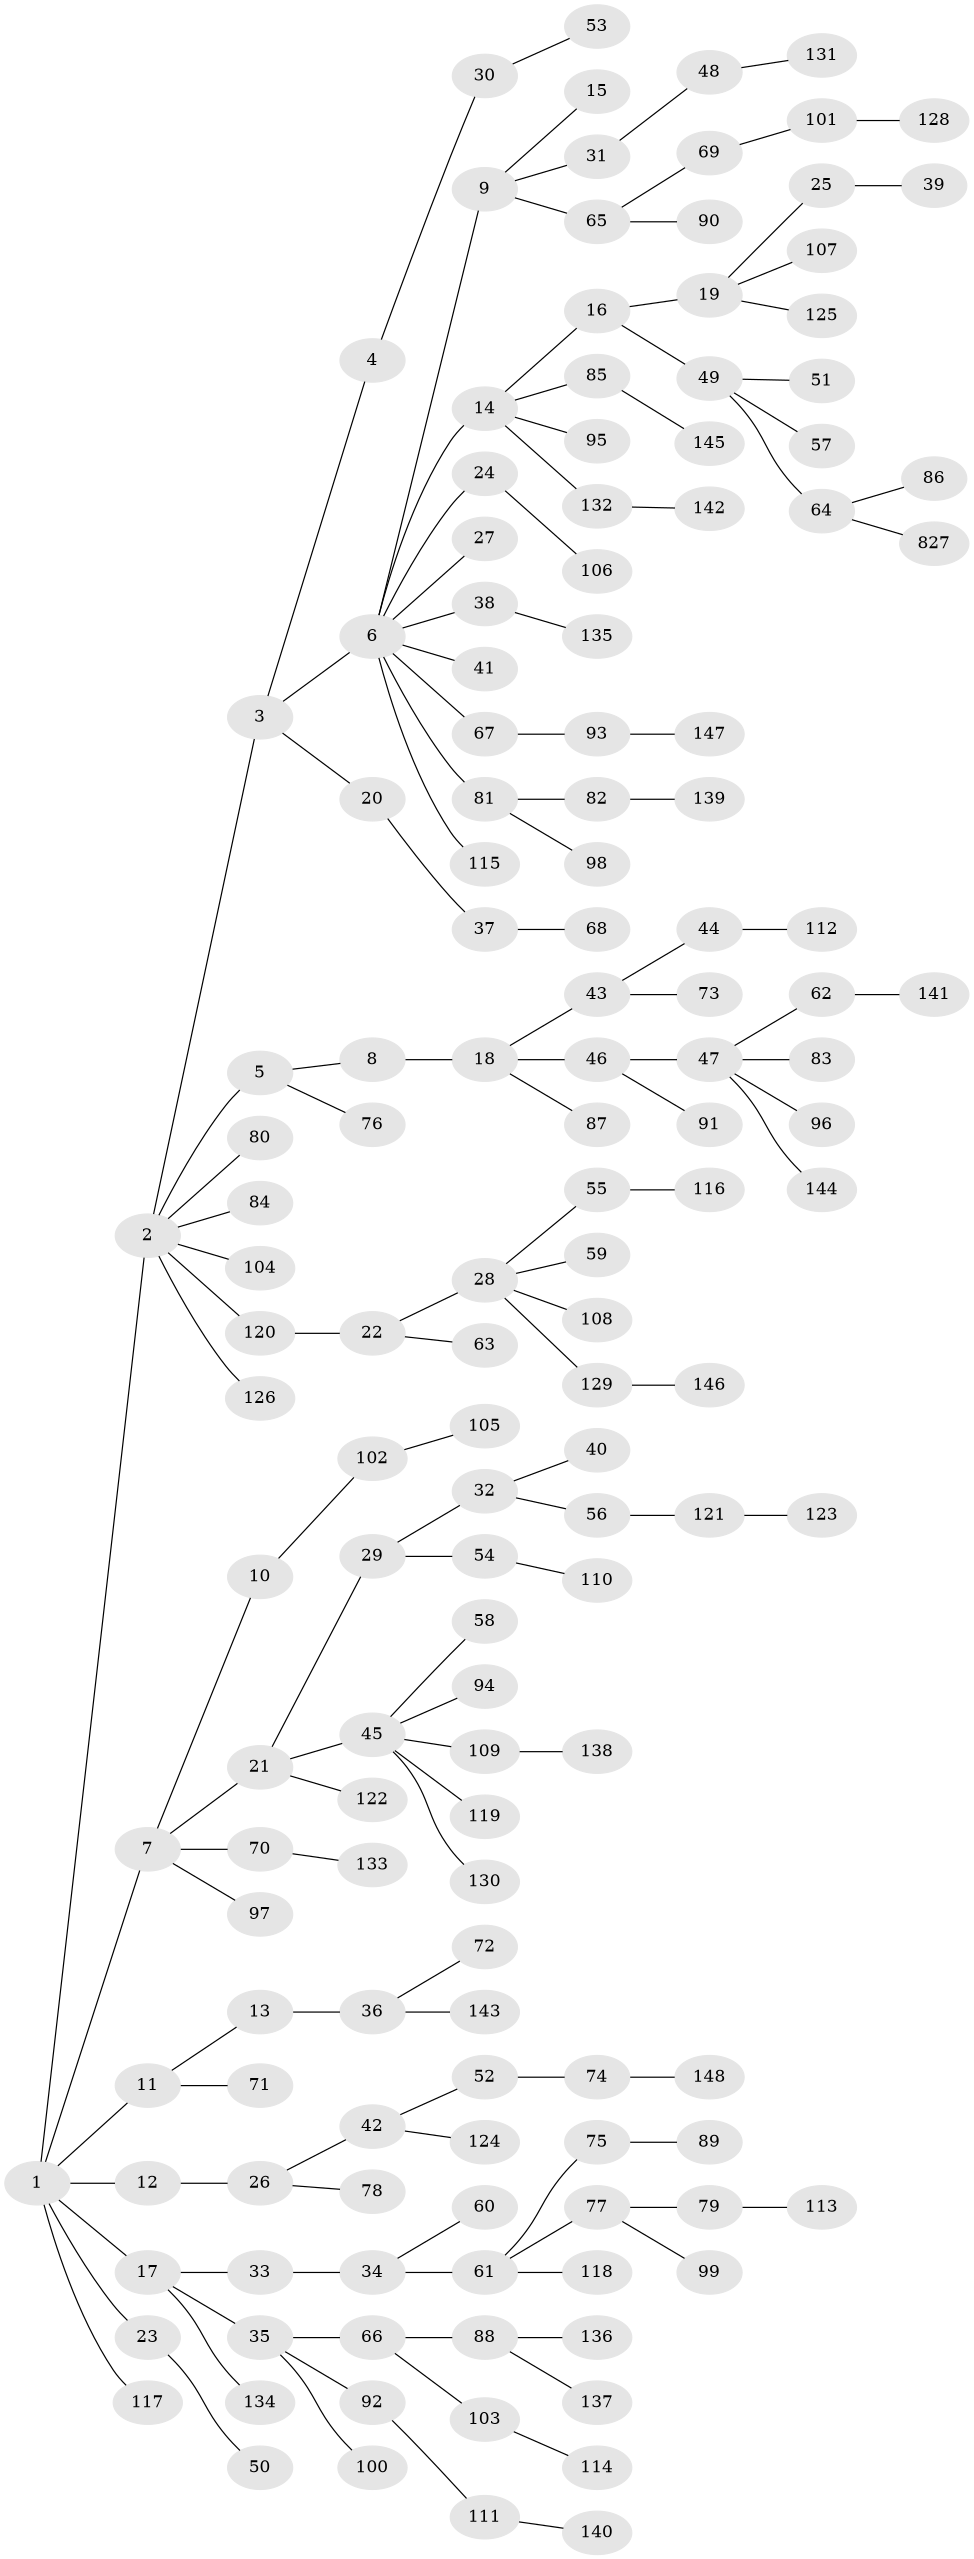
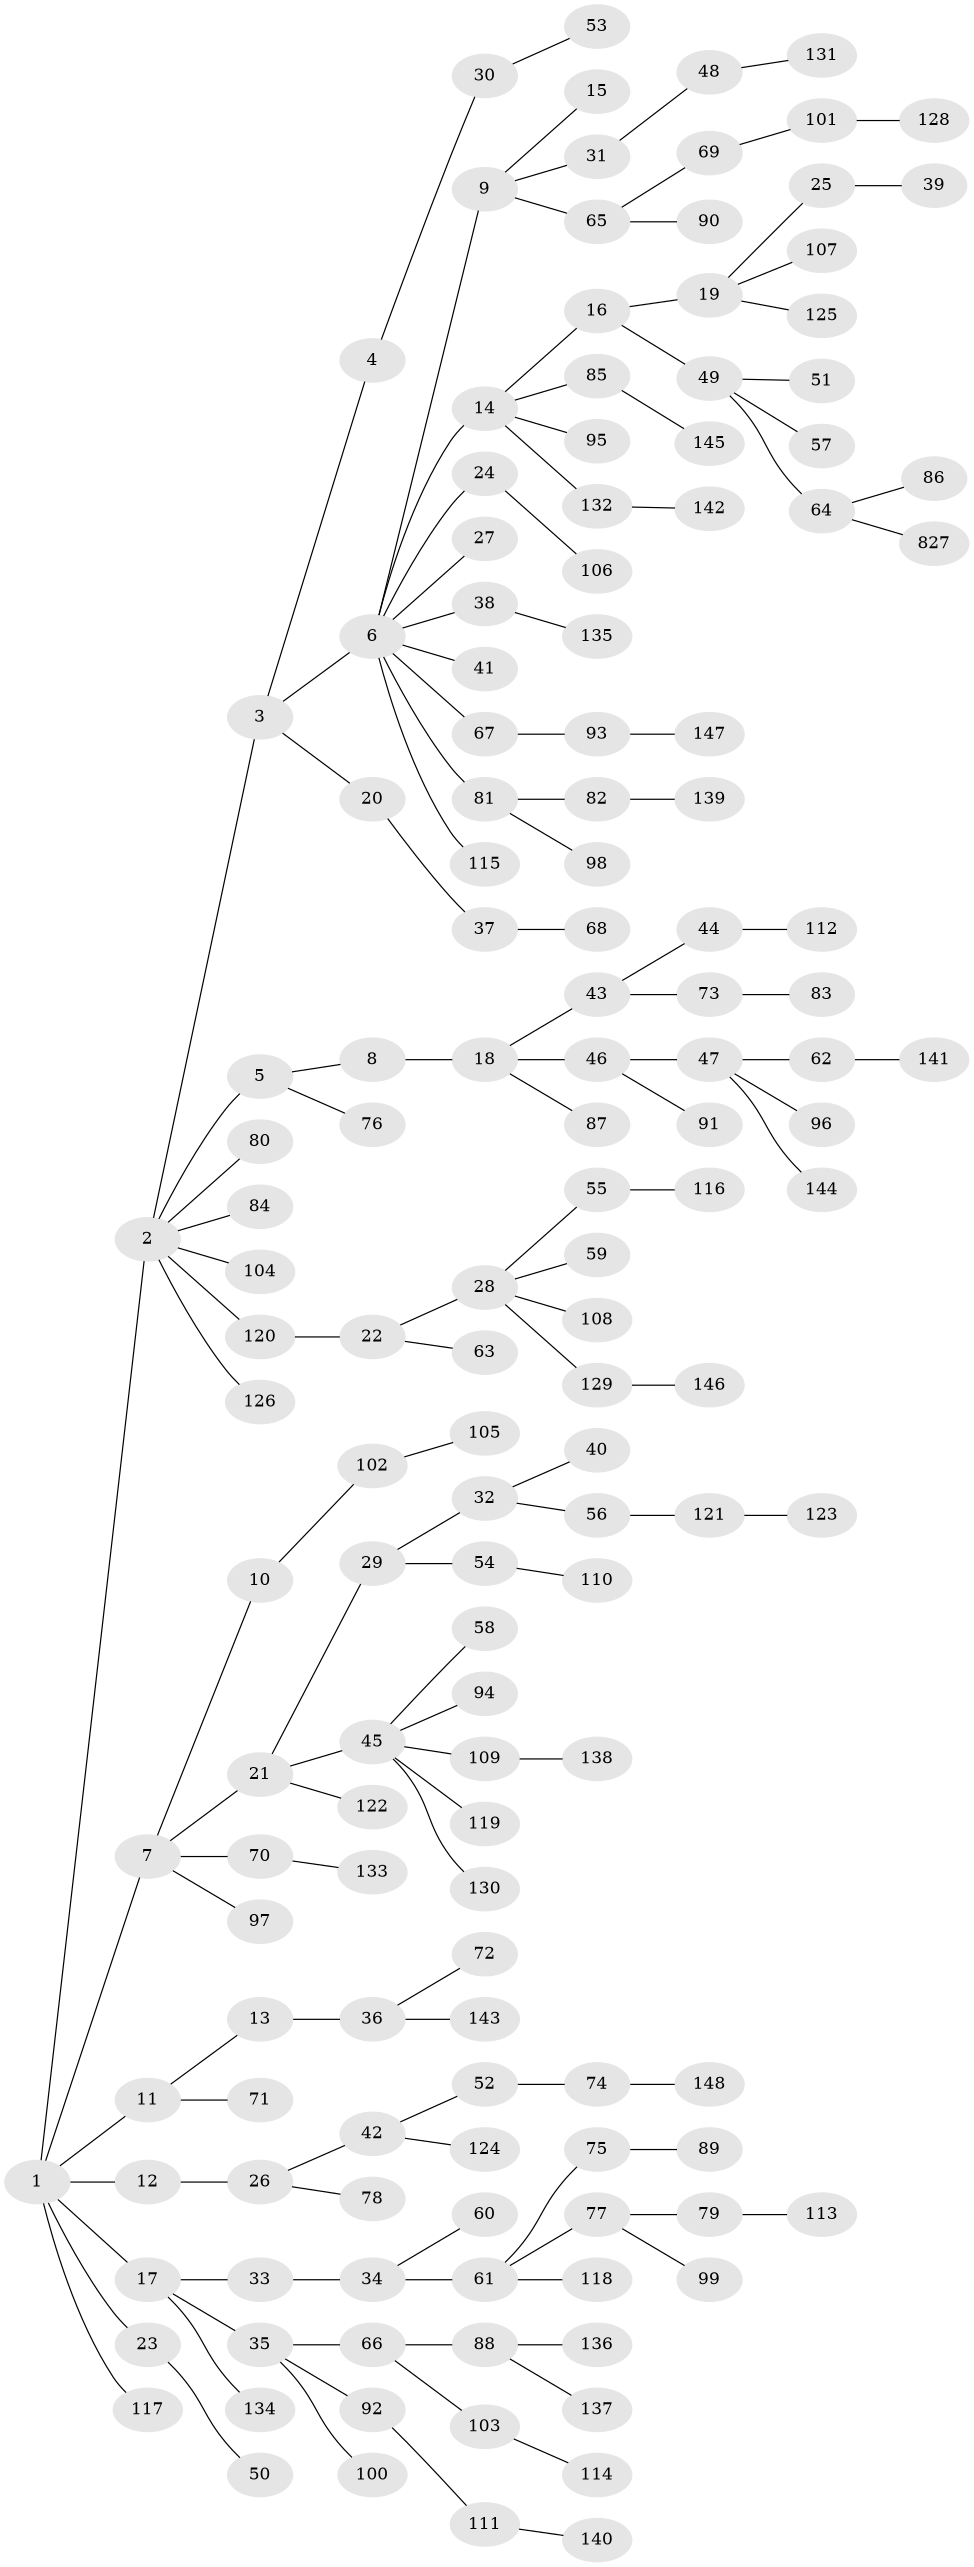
edge "47" -- "83": now "73" -- "83"
